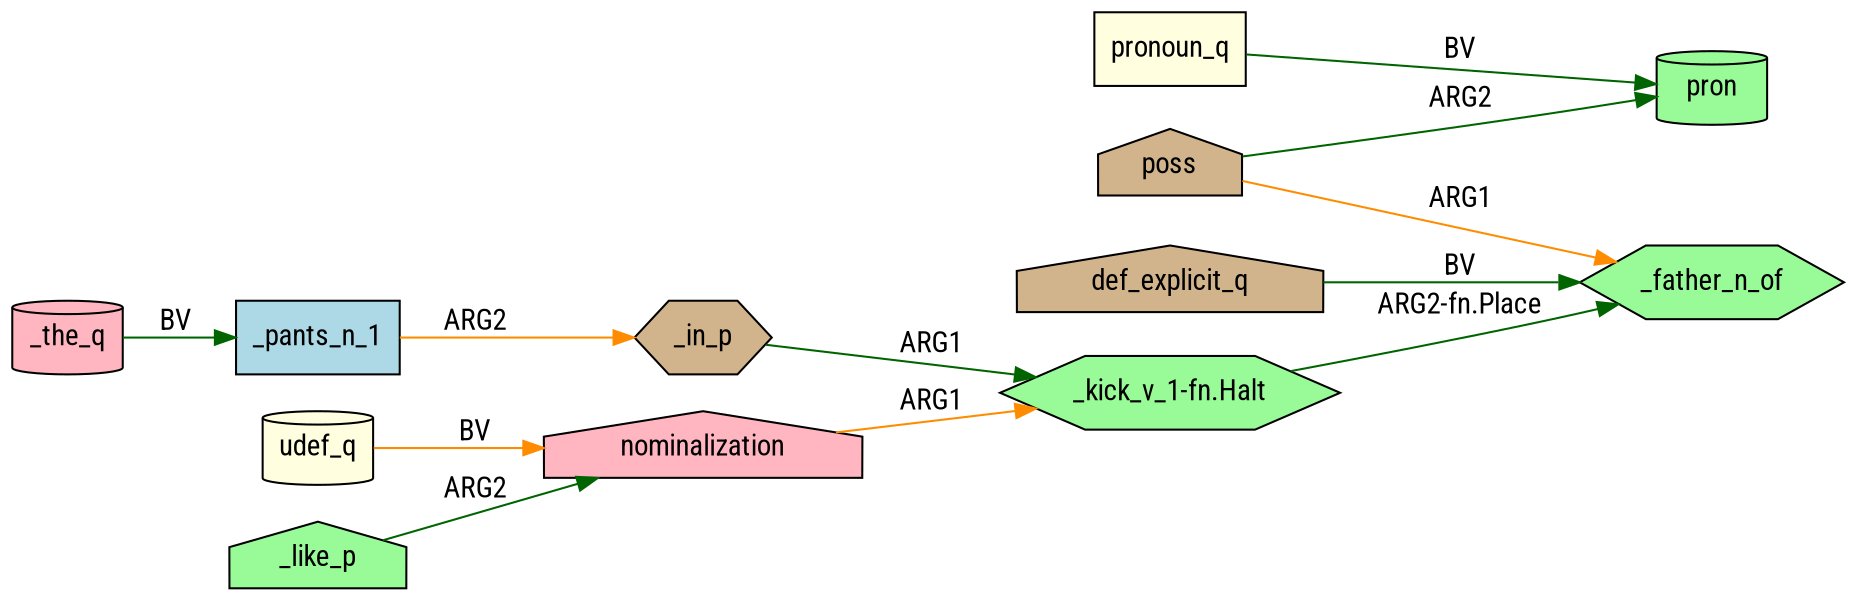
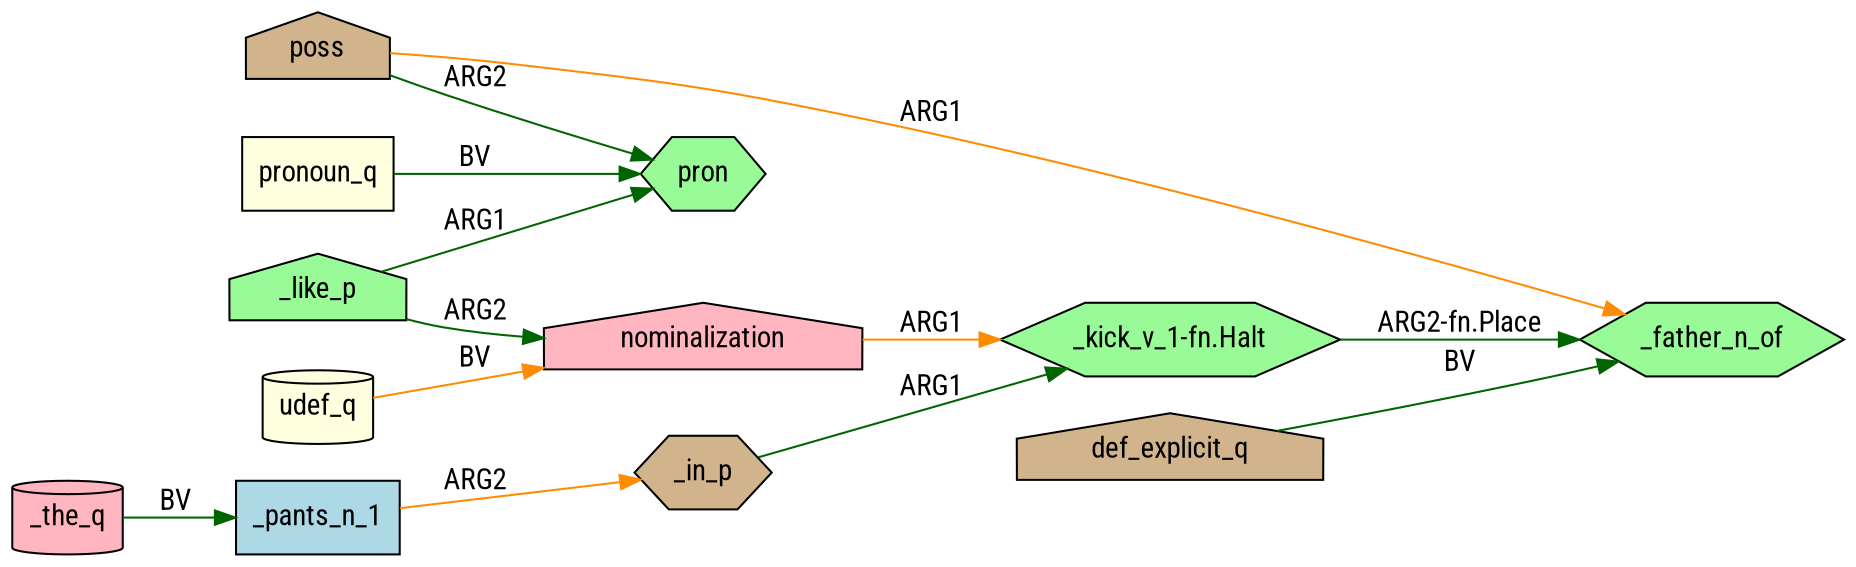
node "pron": shape cylinder -> hexagon
edge "_like_p" -> "pron": added, label "ARG1"
